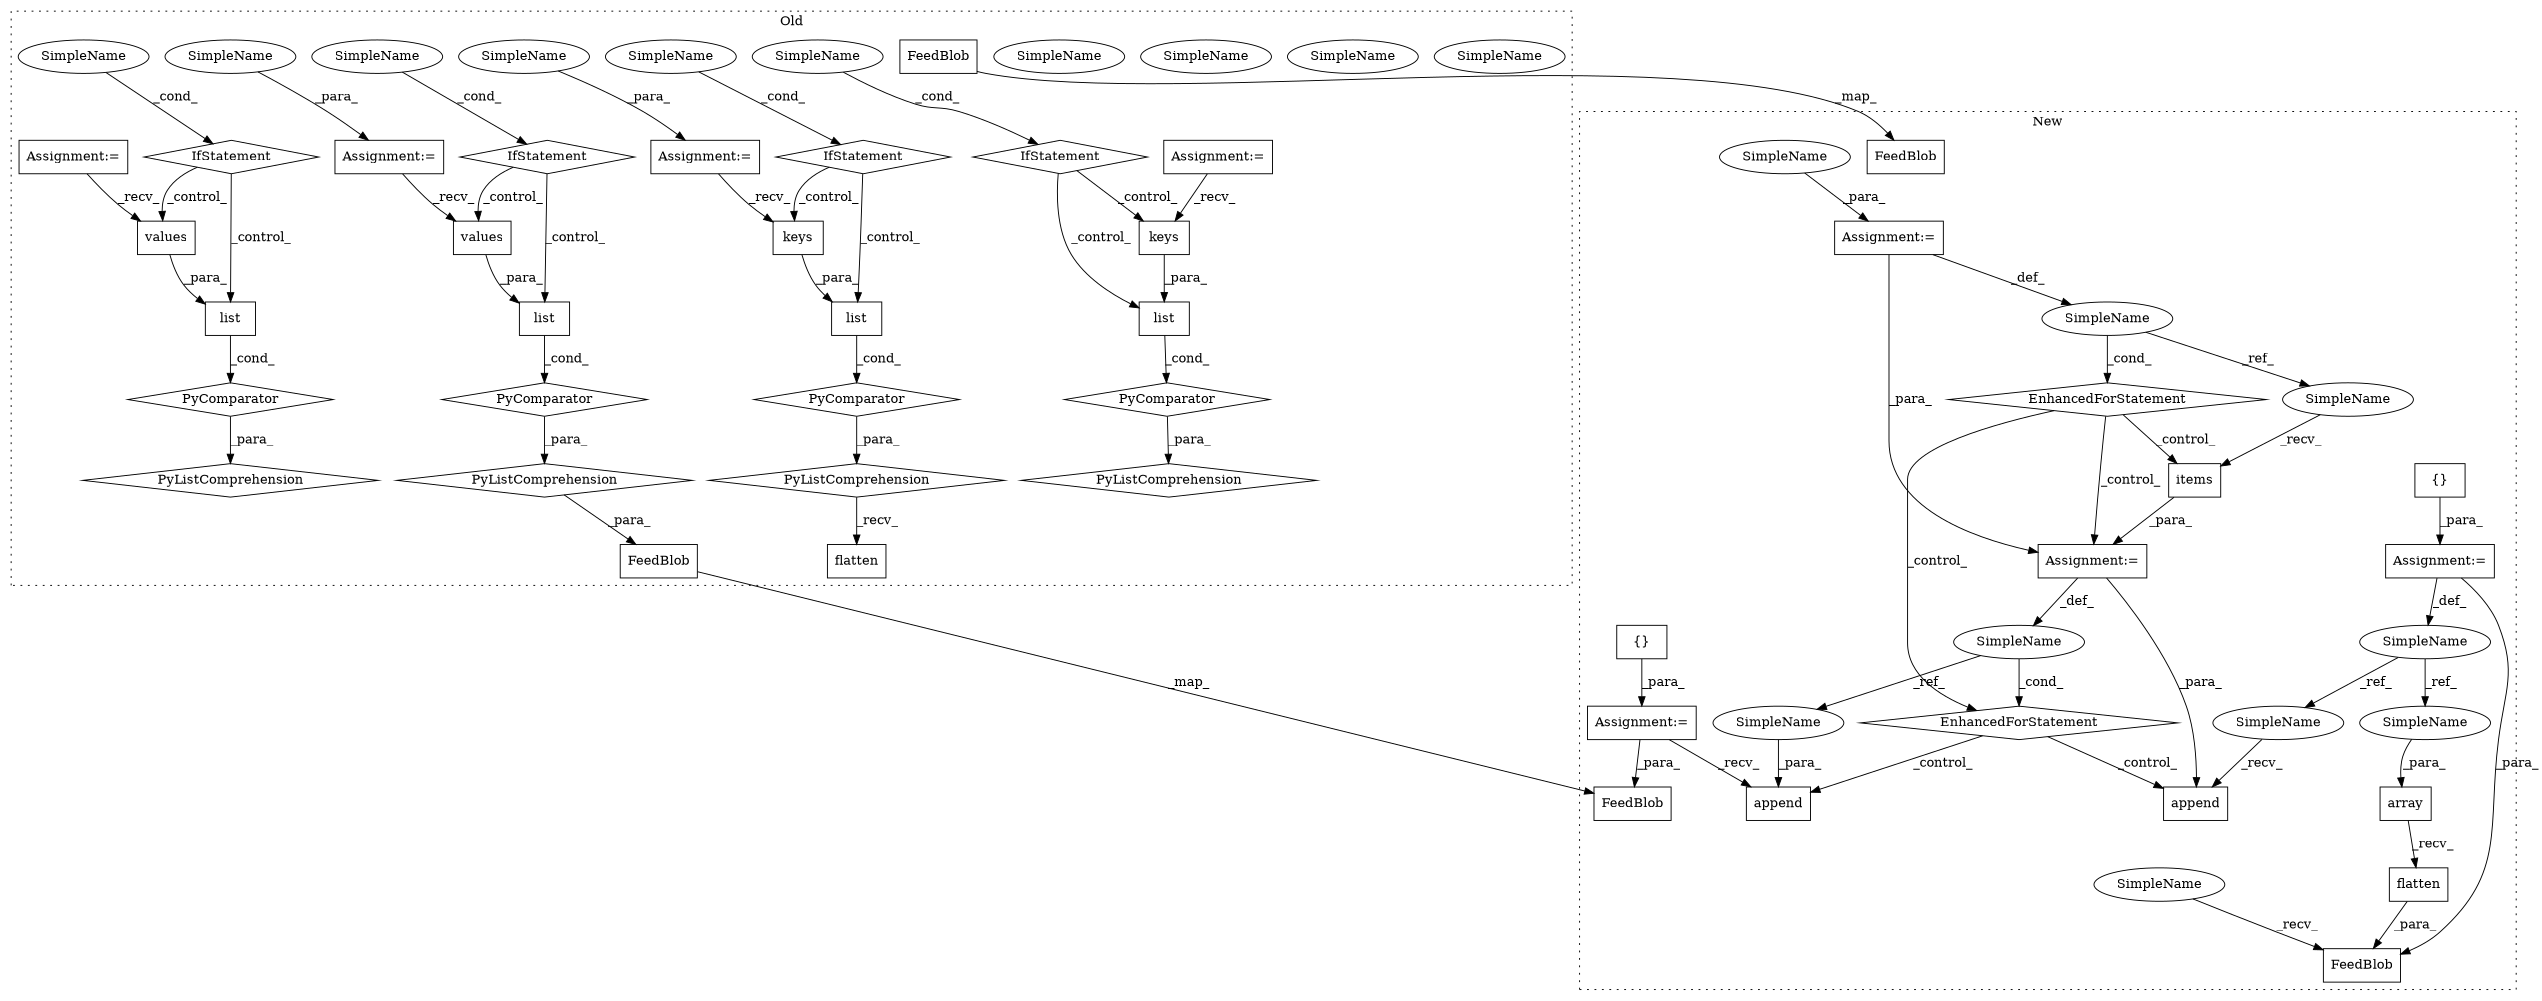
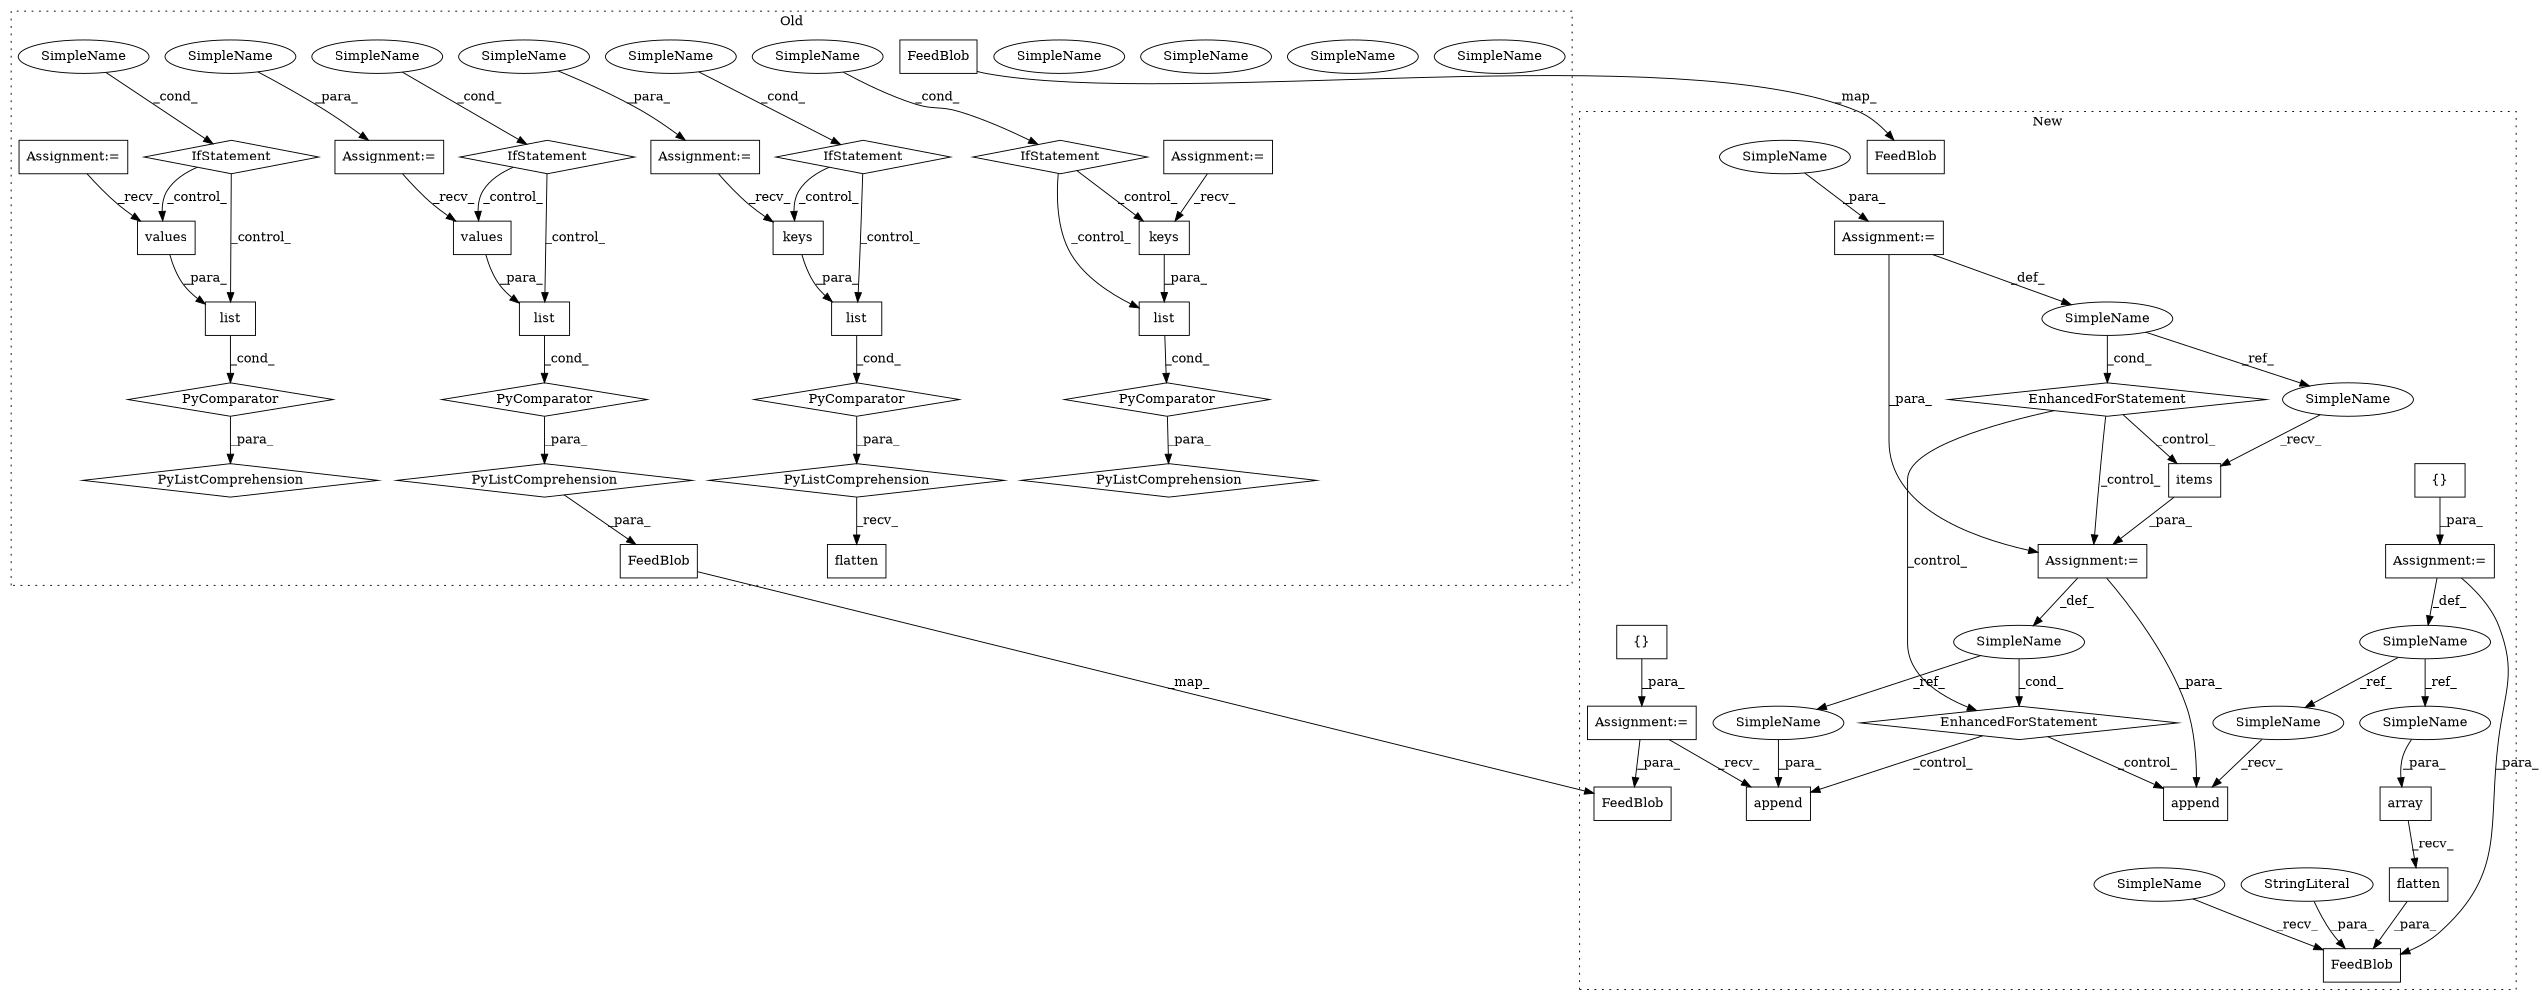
node "StringLiteral": added
